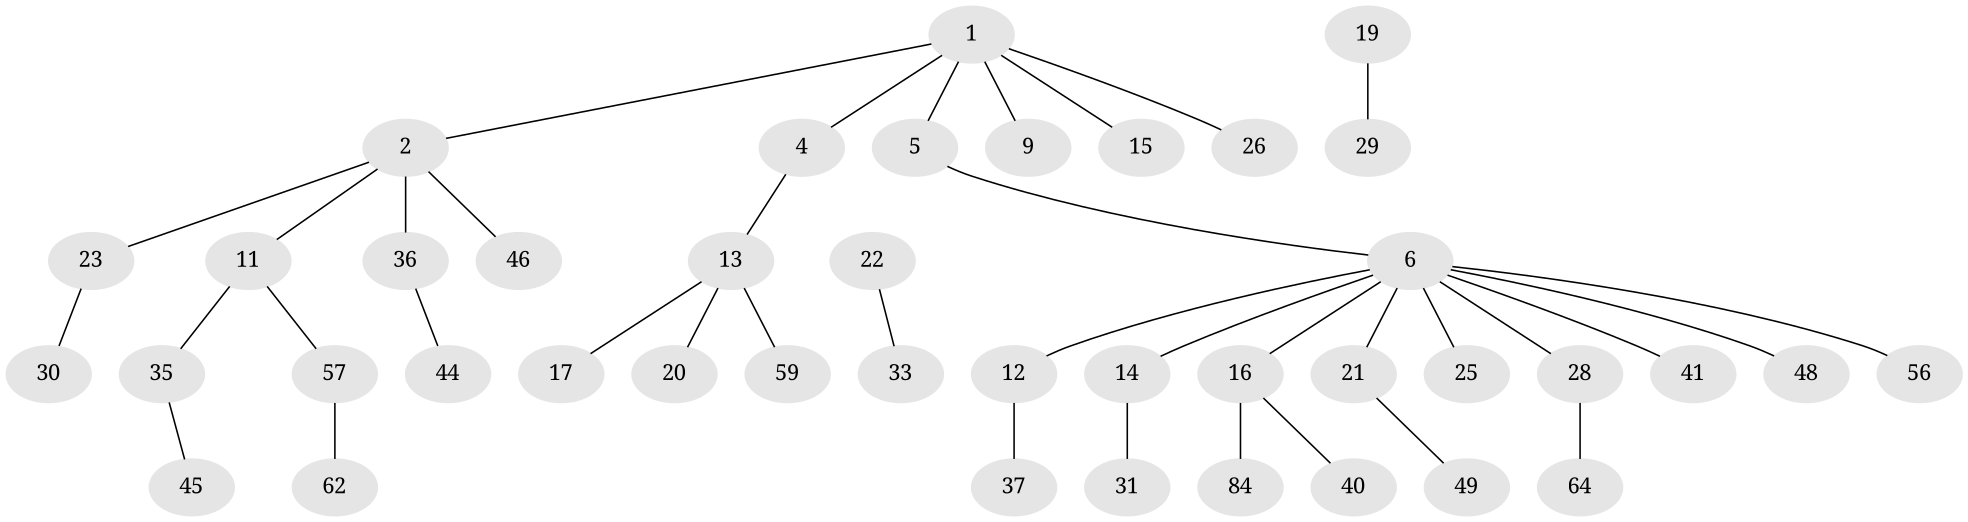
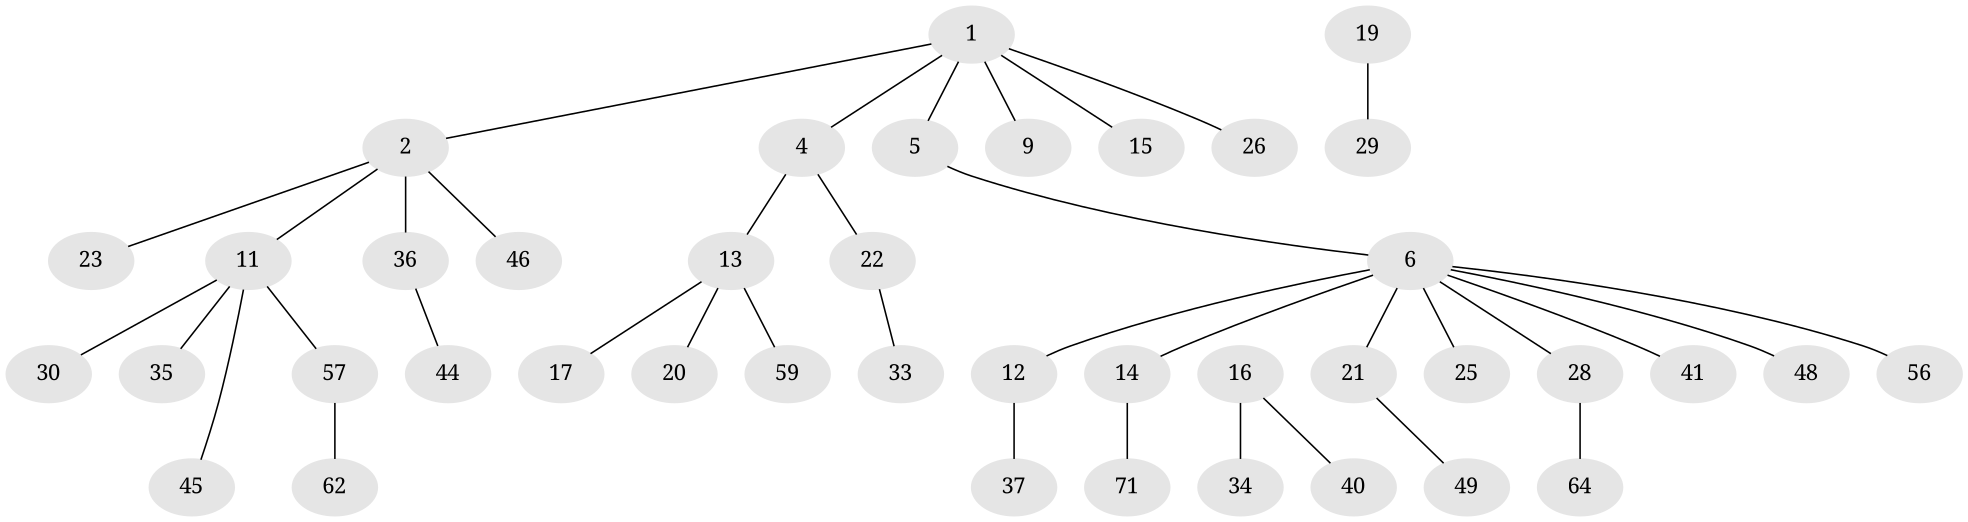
edge "4" -- "22": added
edge "23" -- "30": now "11" -- "30"
edge "6" -- "16": removed
edge "35" -- "45": now "11" -- "45"
node "31": label "31" -> "71"
node "84": label "84" -> "34"
